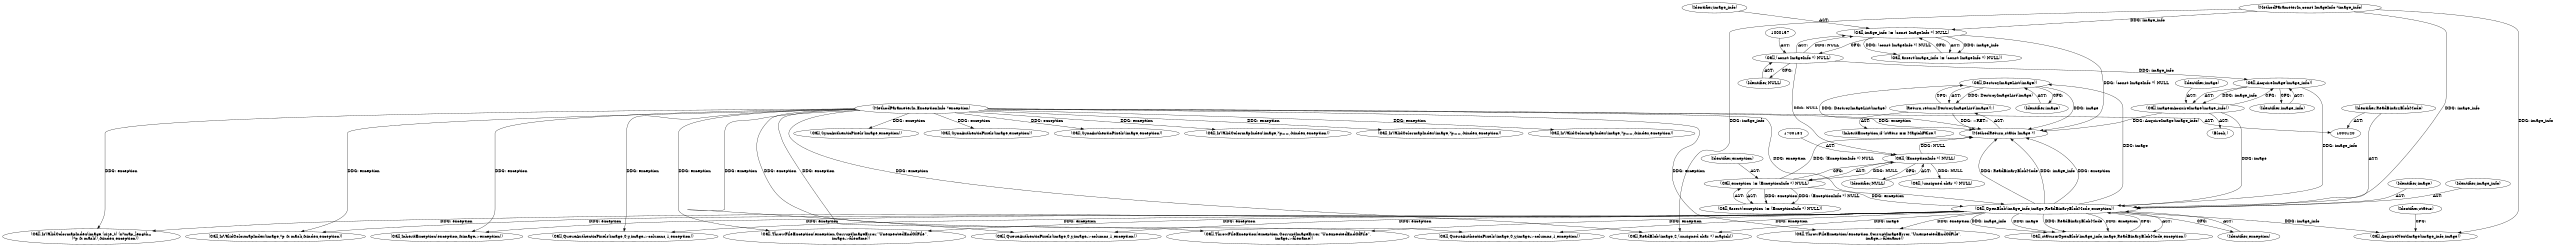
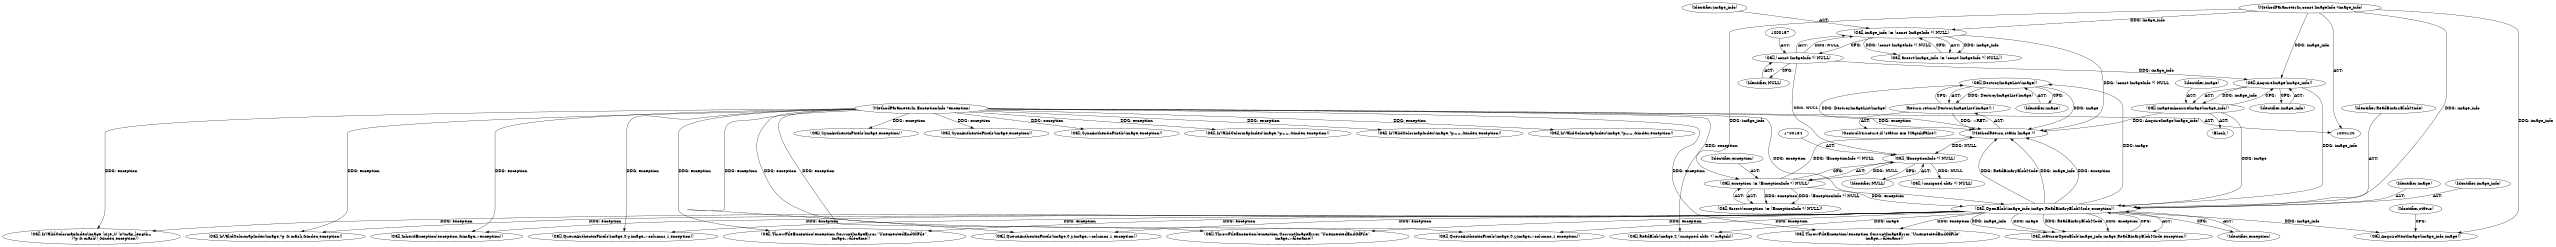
edge "(MethodParameterIn,const ImageInfo *image_info)" -> "(Call,AcquireImage(image_info))": added, label "DDG: image_info"
edge "(Identifier,ReadBinaryBlobMode)" -> "1000120": now "(MethodParameterIn,const ImageInfo *image_info)" -> "1000120"
node "(InheritException,if (status == MagickFalse))": label "(InheritException,if (status == MagickFalse))" -> "(ControlStructure,if (status == MagickFalse))"
edge "(Call,(ExceptionInfo *) NULL)" -> "(MethodReturn,static Image *)": reversed
edge "(MethodParameterIn,ExceptionInfo *exception)" -> "(Call,ReadBlob(image,2,(unsigned char *) magick))": now "(MethodParameterIn,ExceptionInfo *exception)" -> "(Call,exception != (ExceptionInfo *) NULL)"
